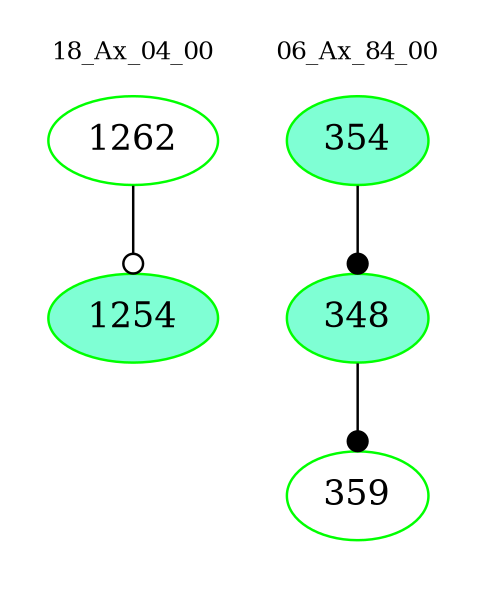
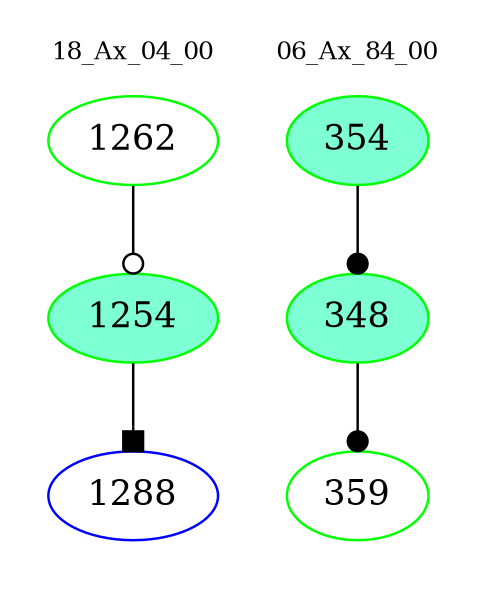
node "1288": added
